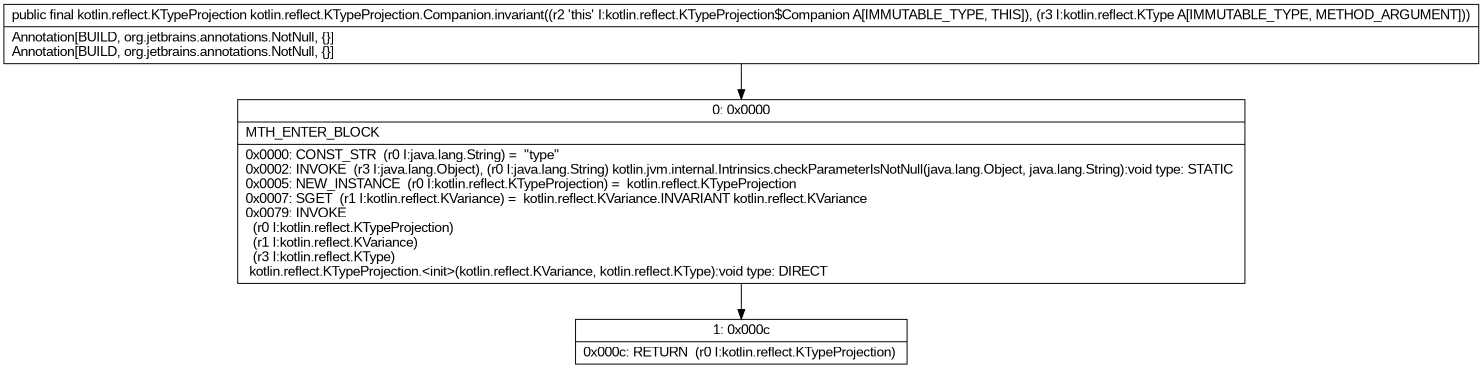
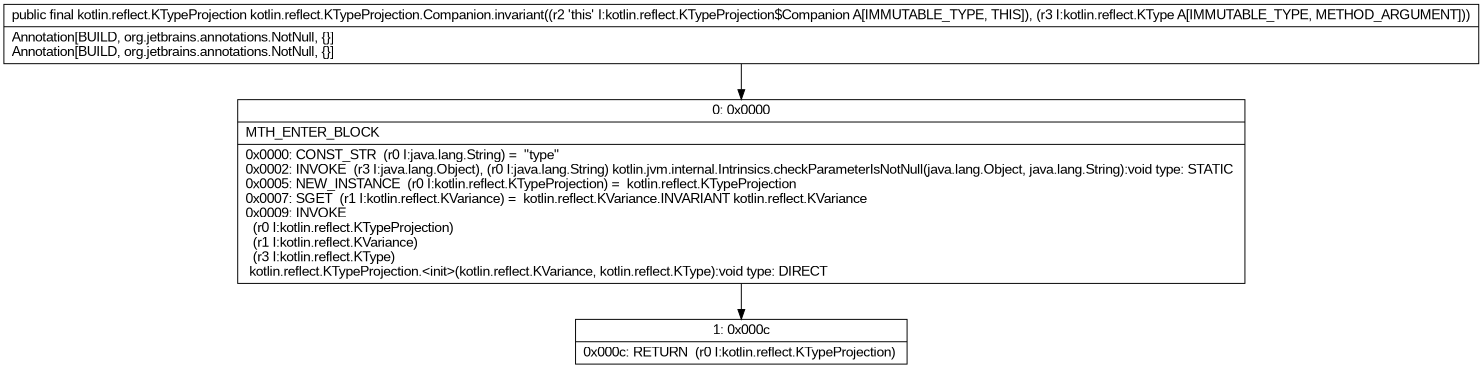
node "0: 0x0000": text "0x0079: INVOKE" -> "0x0009: INVOKE"
